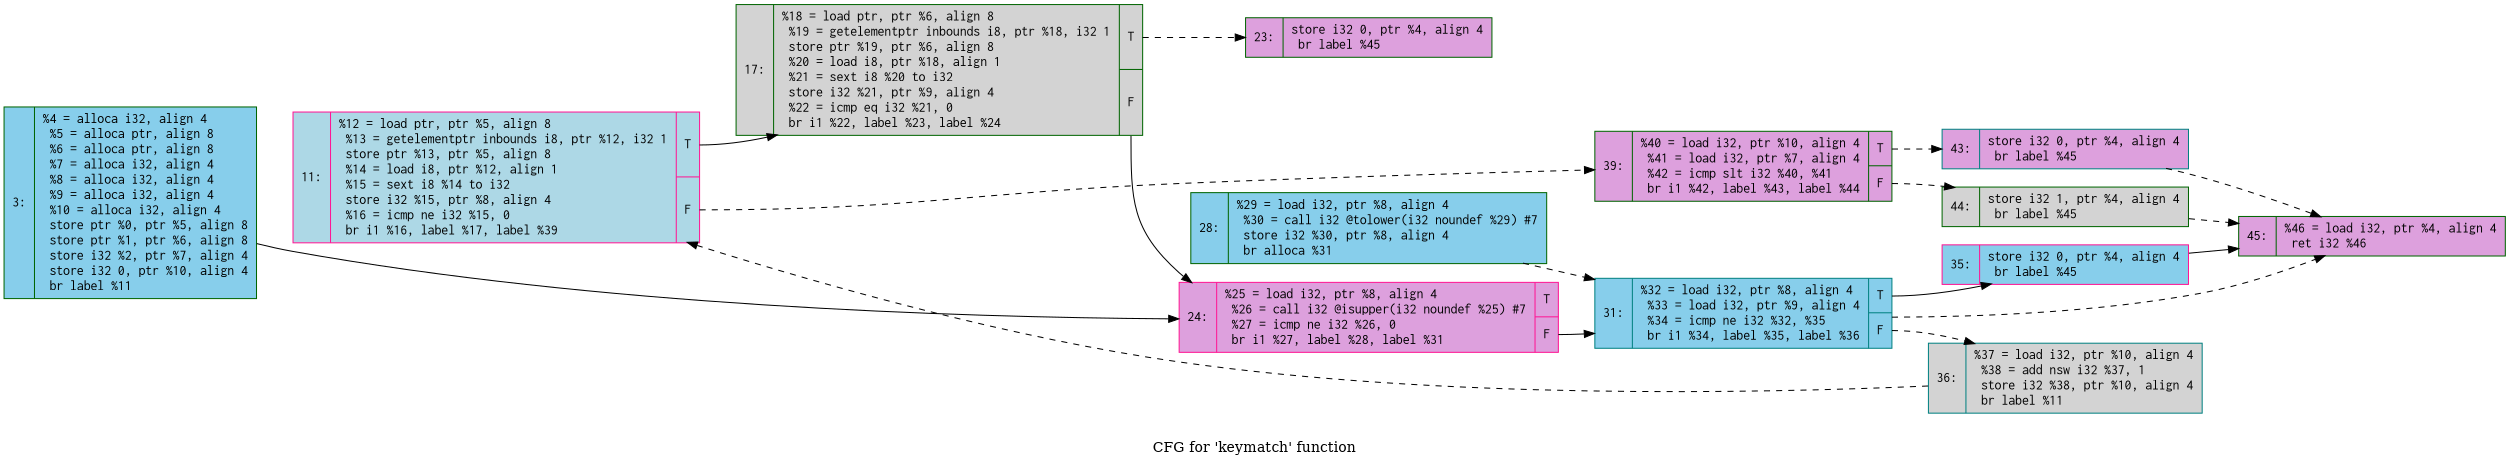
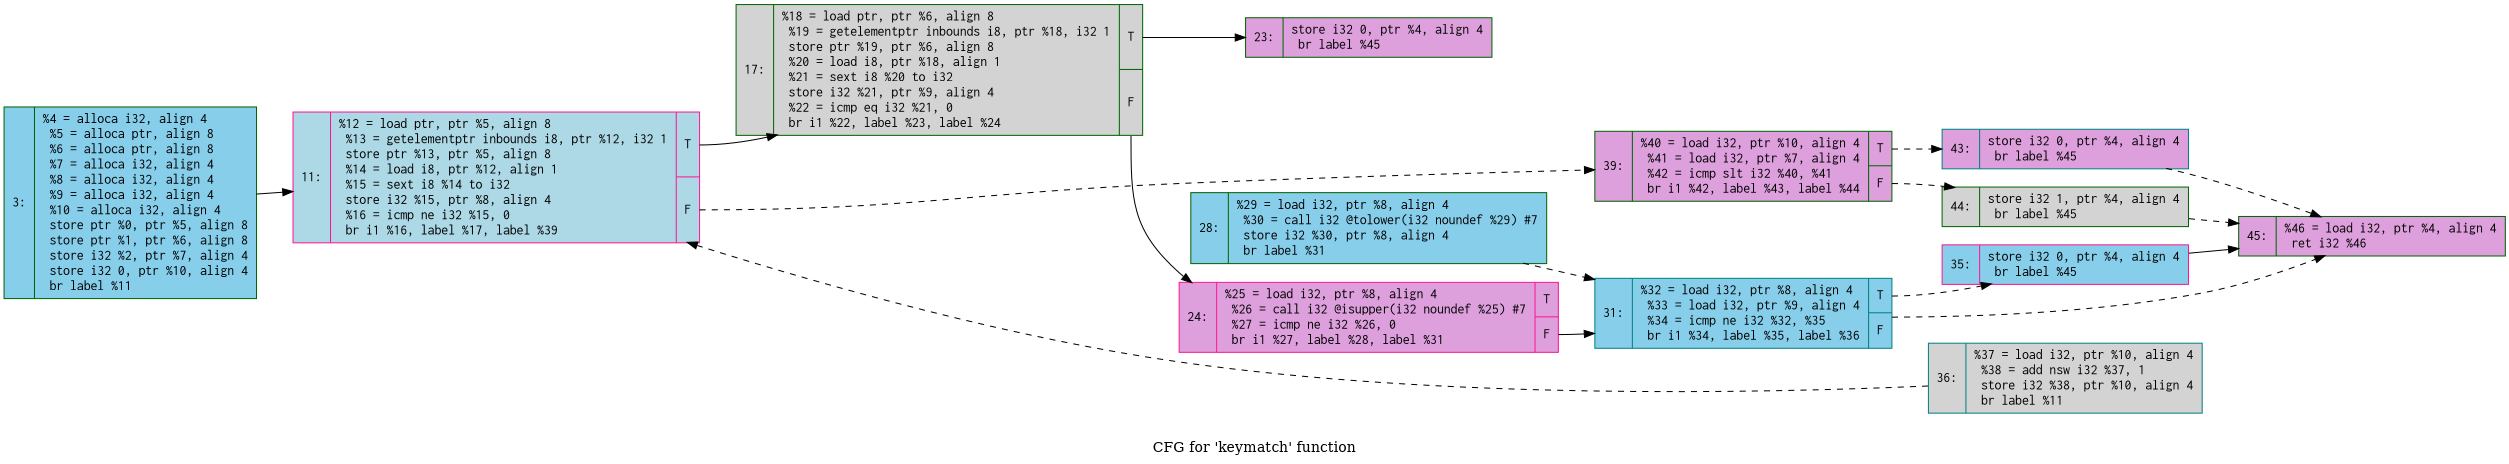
edge "17:" -> "23:": style dashed -> solid
node "28:": text "br alloca %31" -> "br label %31"
edge "31:" -> "35:": style solid -> dashed
edge "3:" -> "24:": now "3:" -> "11:"
edge "31:" -> "36:": removed
